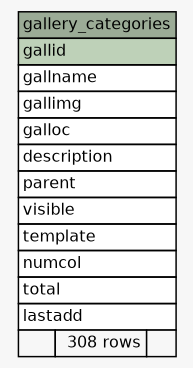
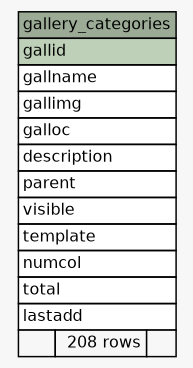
node "gallery_categories": text "308 rows" -> "208 rows"
